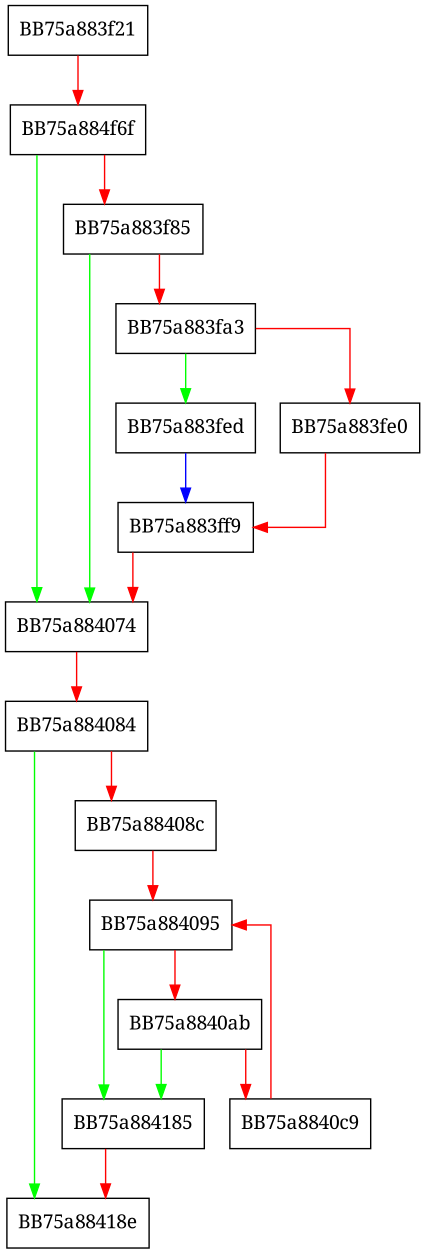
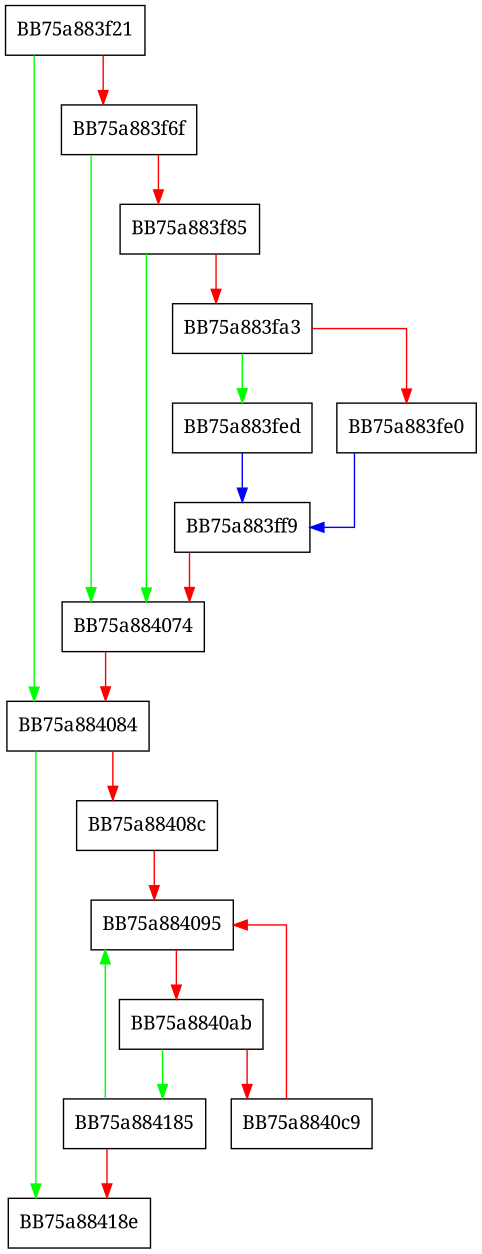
node "BB75a884f6f": label "BB75a884f6f" -> "BB75a883f6f"
edge "BB75a883f21" -> "BB75a884084": added
edge "BB75a883fe0" -> "BB75a883ff9": color red -> blue
edge "BB75a884095" -> "BB75a884185": reversed
